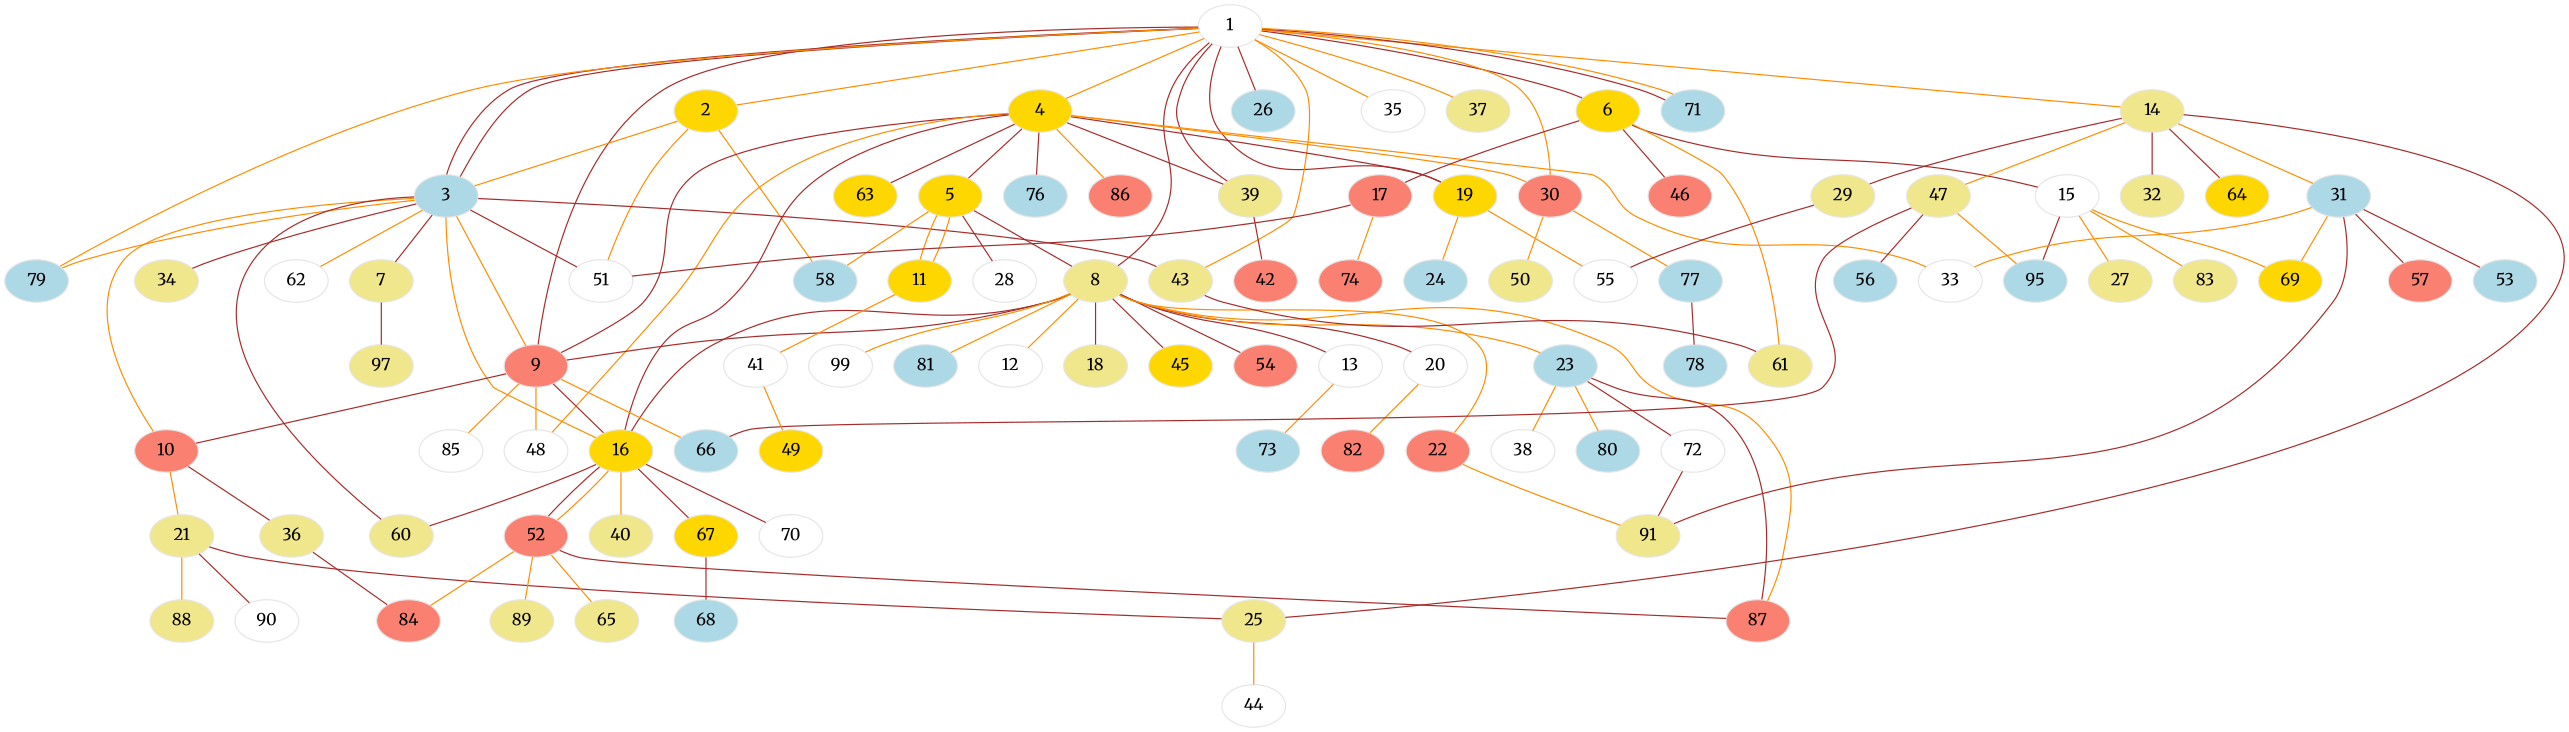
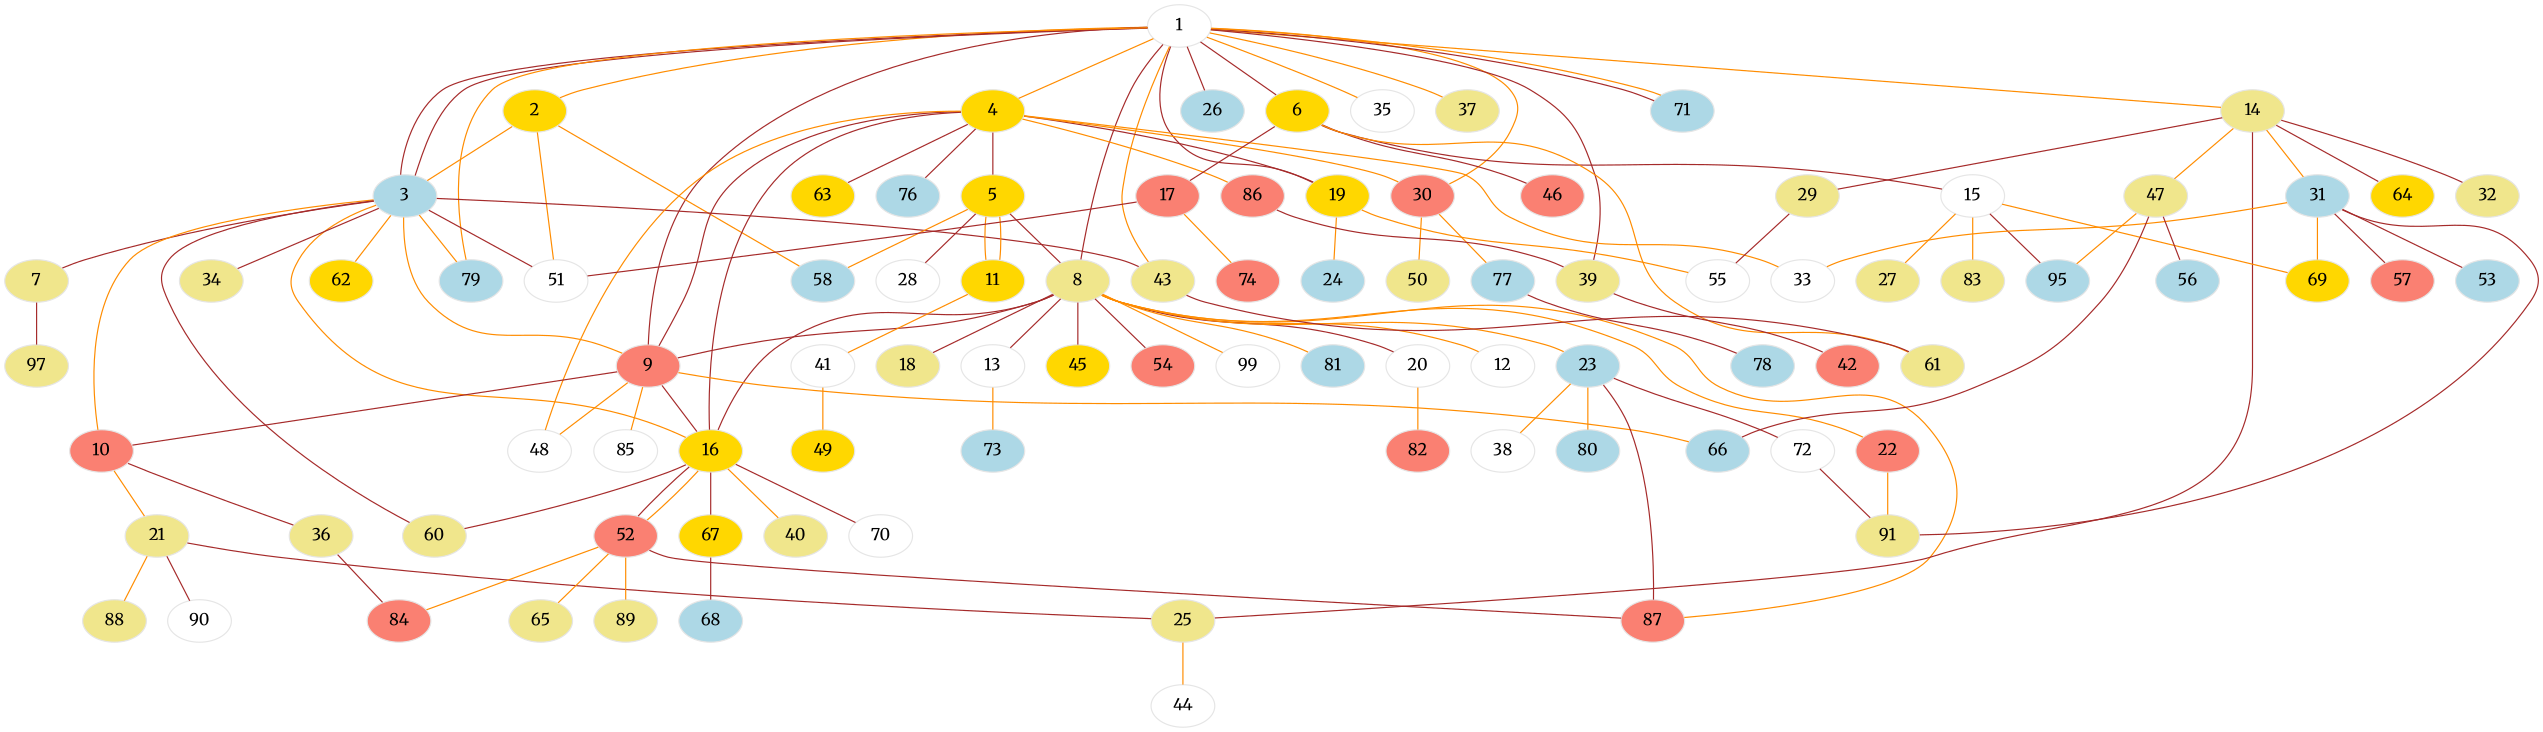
edge "4" -- "39": now "86" -- "39"
node "62": fillcolor white -> gold
